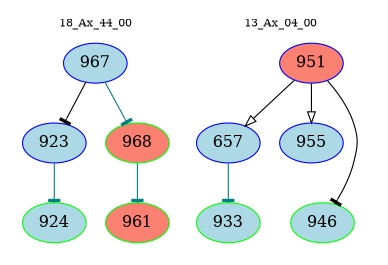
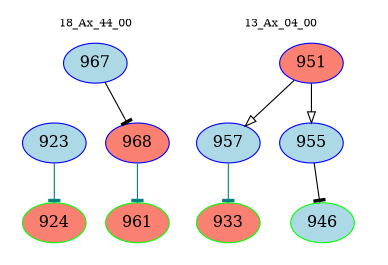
edge "967" -> "923": removed
edge "967" -> "968": color teal -> black
edge "951" -> "946": now "955" -> "946"
node "968": color green -> blue
node "657": label "657" -> "957"
node "924": fillcolor lightblue -> salmon
node "933": fillcolor lightblue -> salmon
